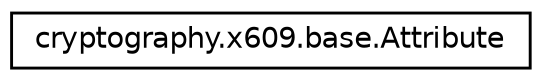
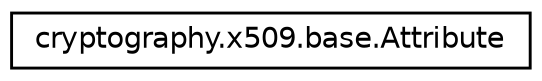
node "cryptography.x609.base.Attribute": label "cryptography.x609.base.Attribute" -> "cryptography.x509.base.Attribute"
